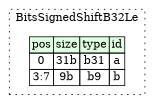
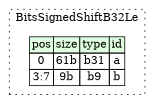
node "pos": text "31b" -> "61b"
